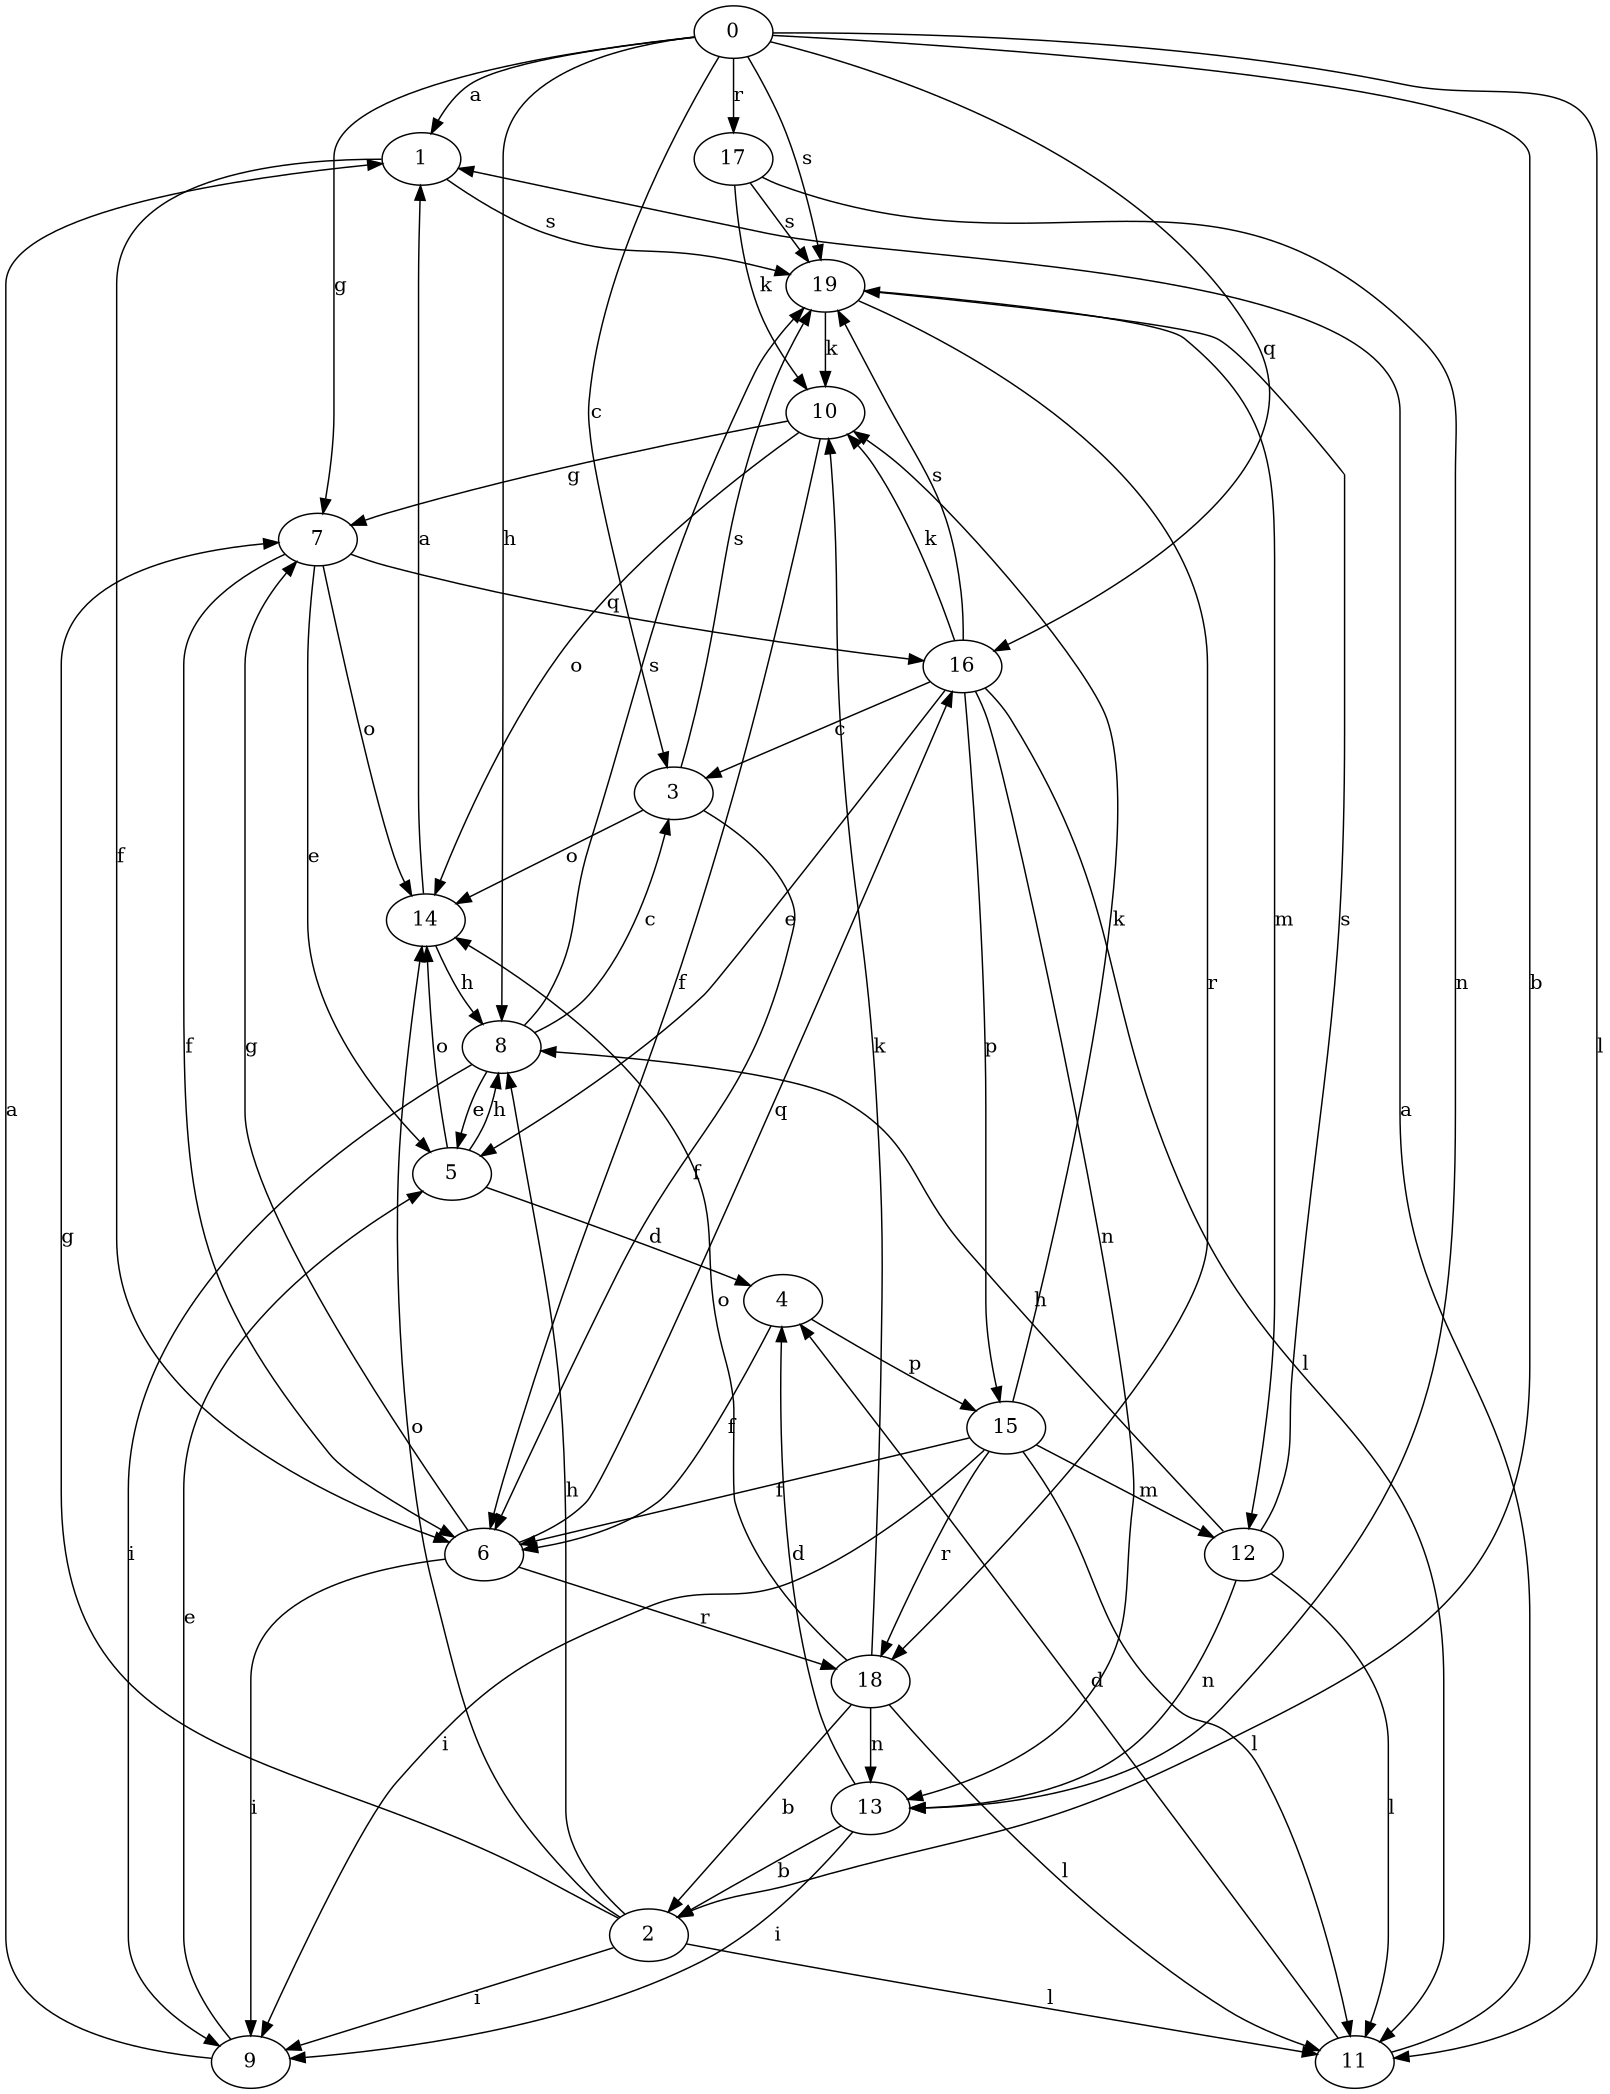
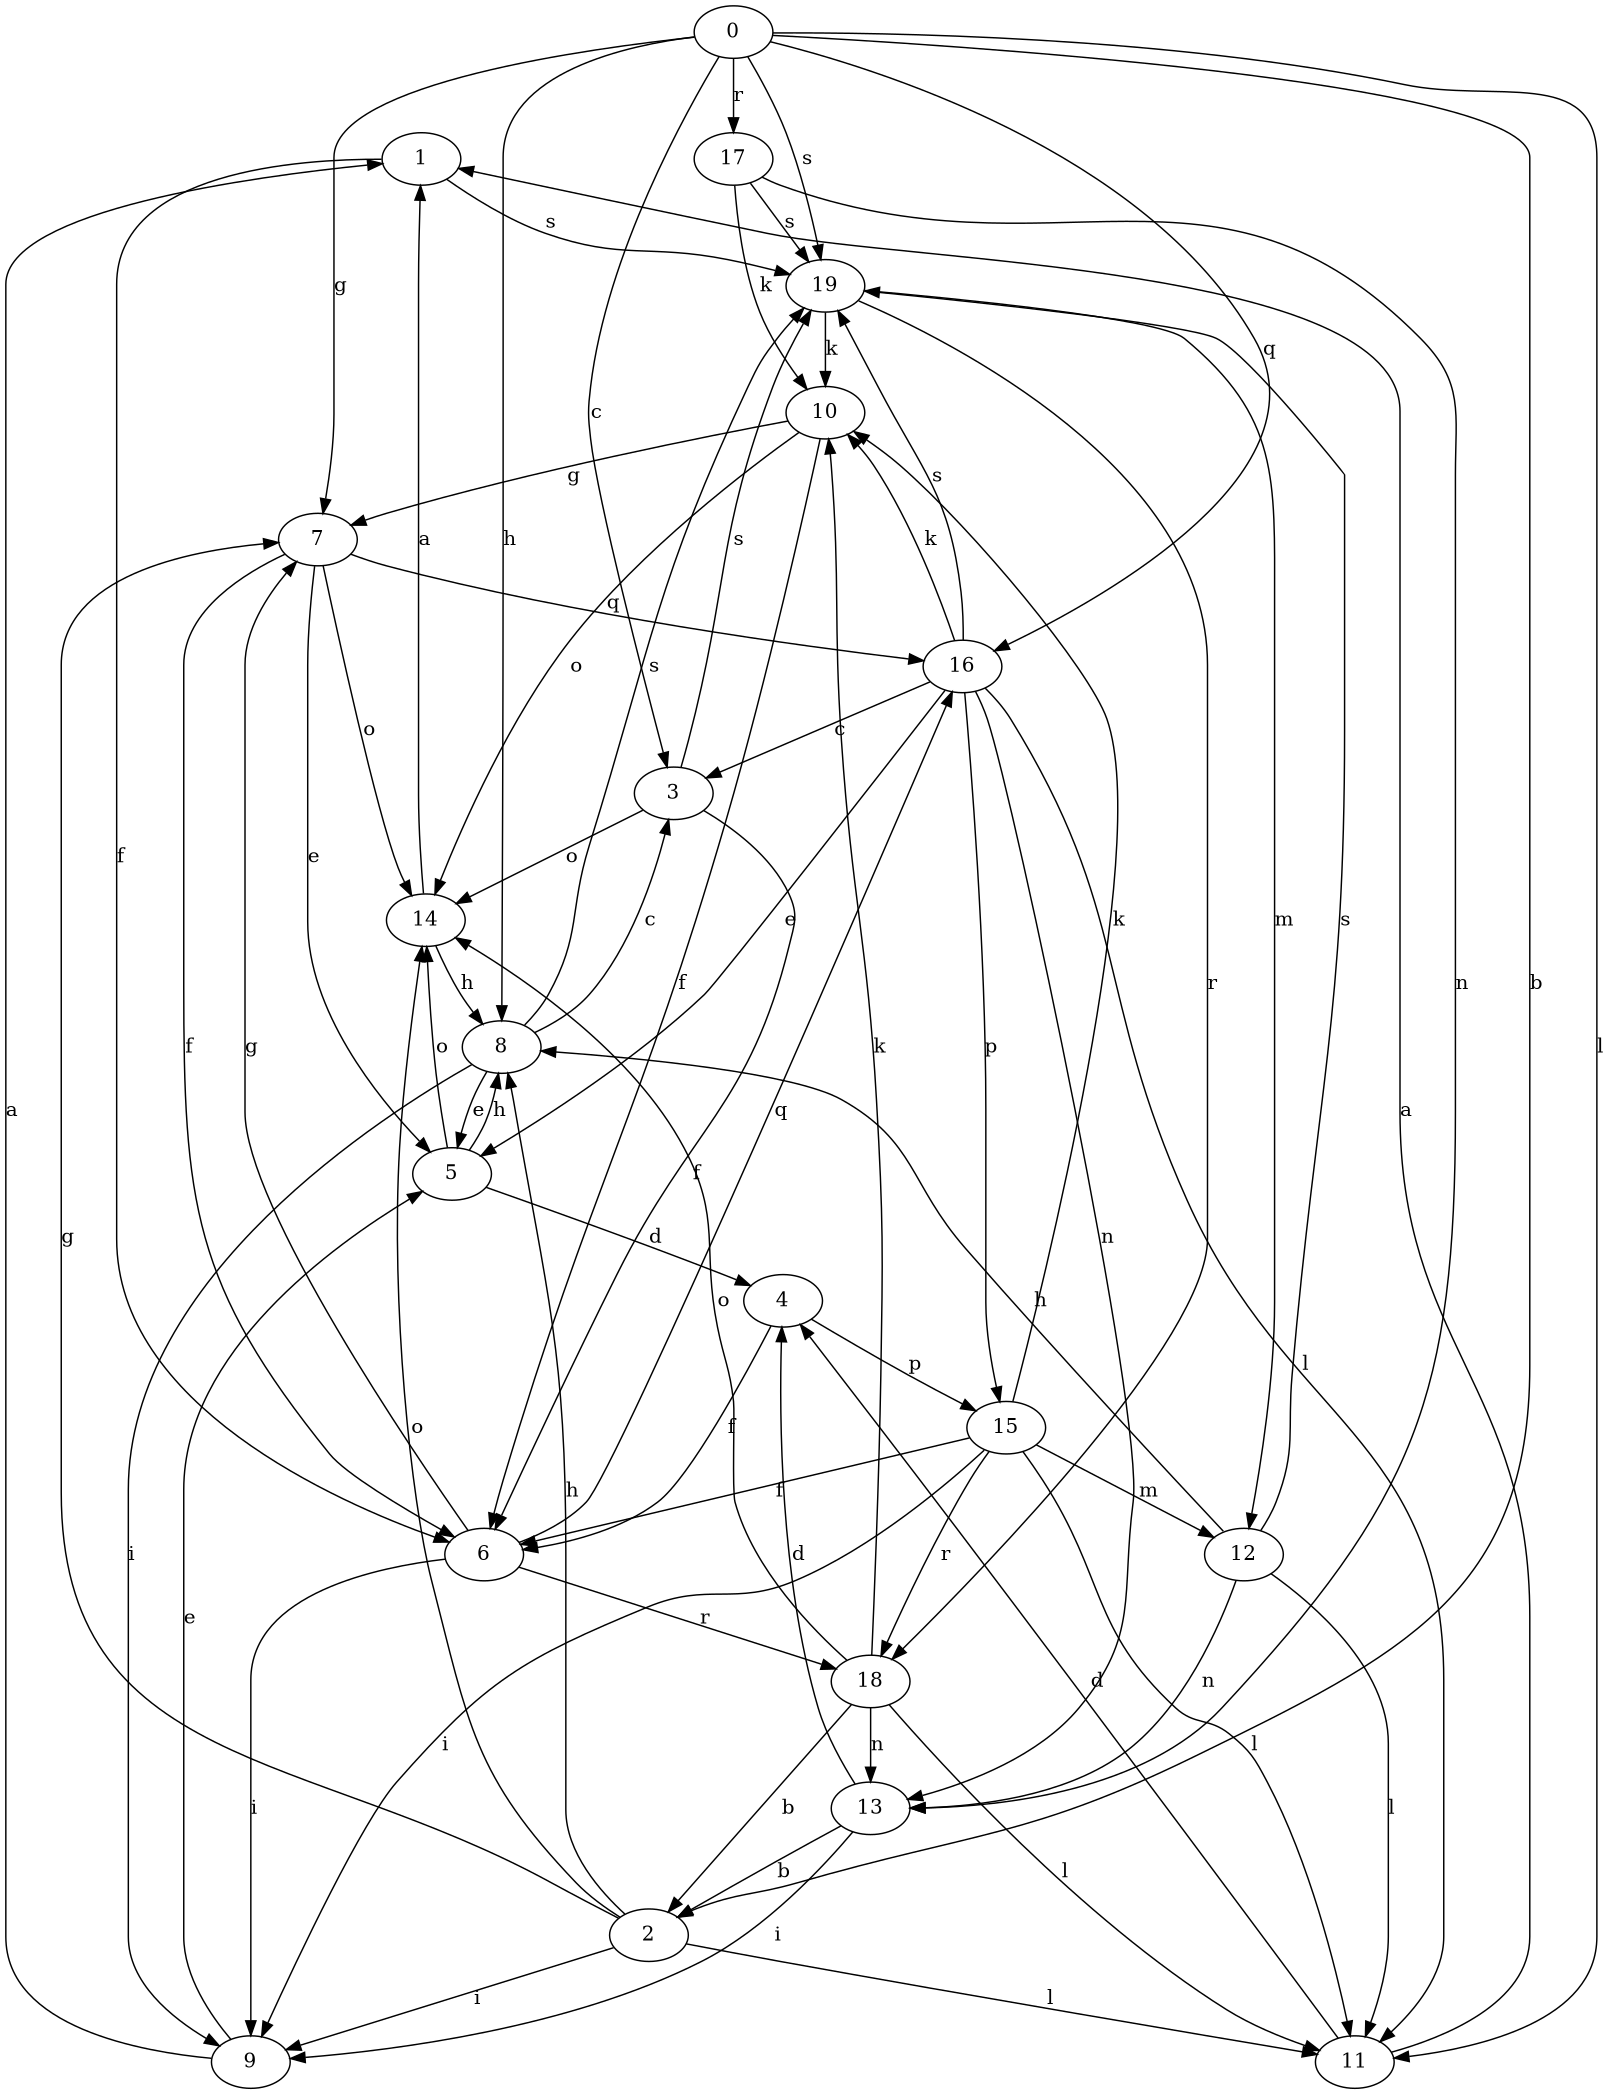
edge "0" -> "1": removed, label "a"
